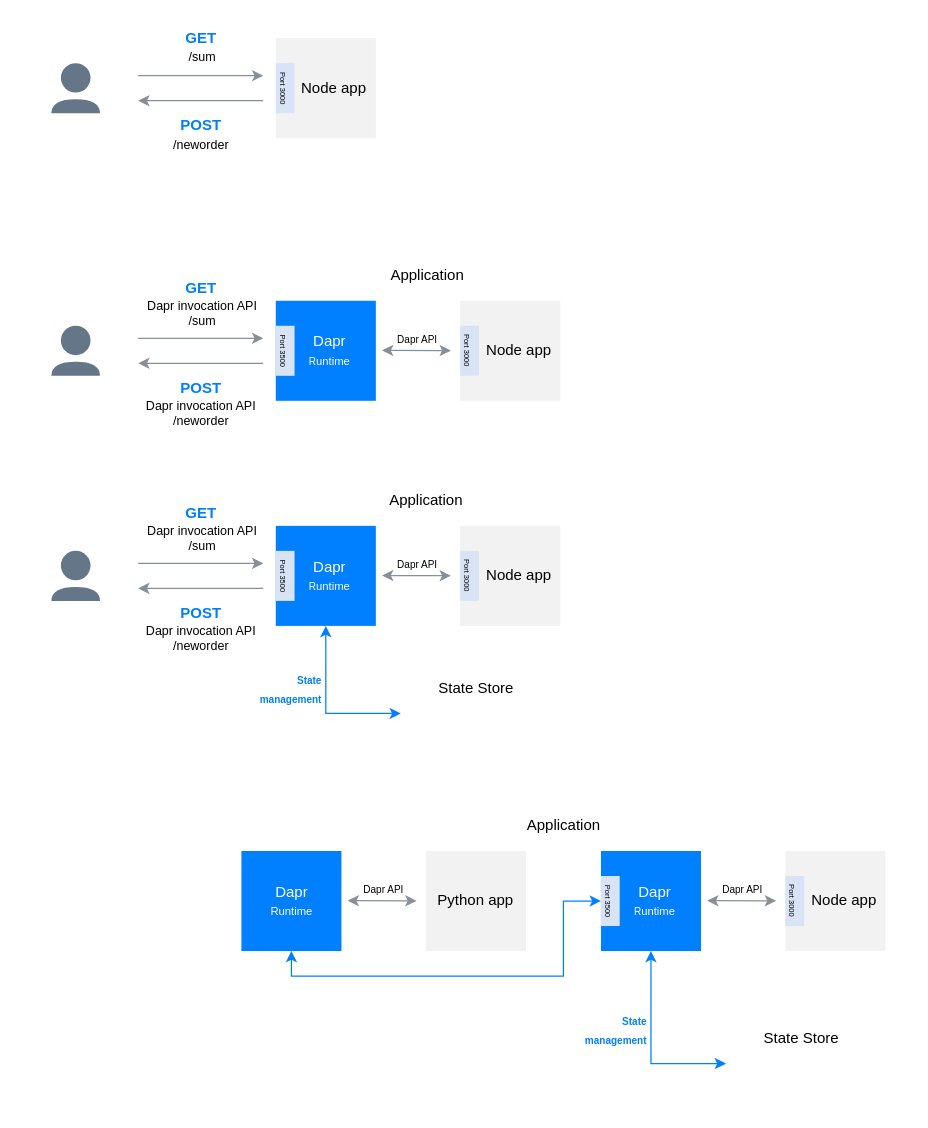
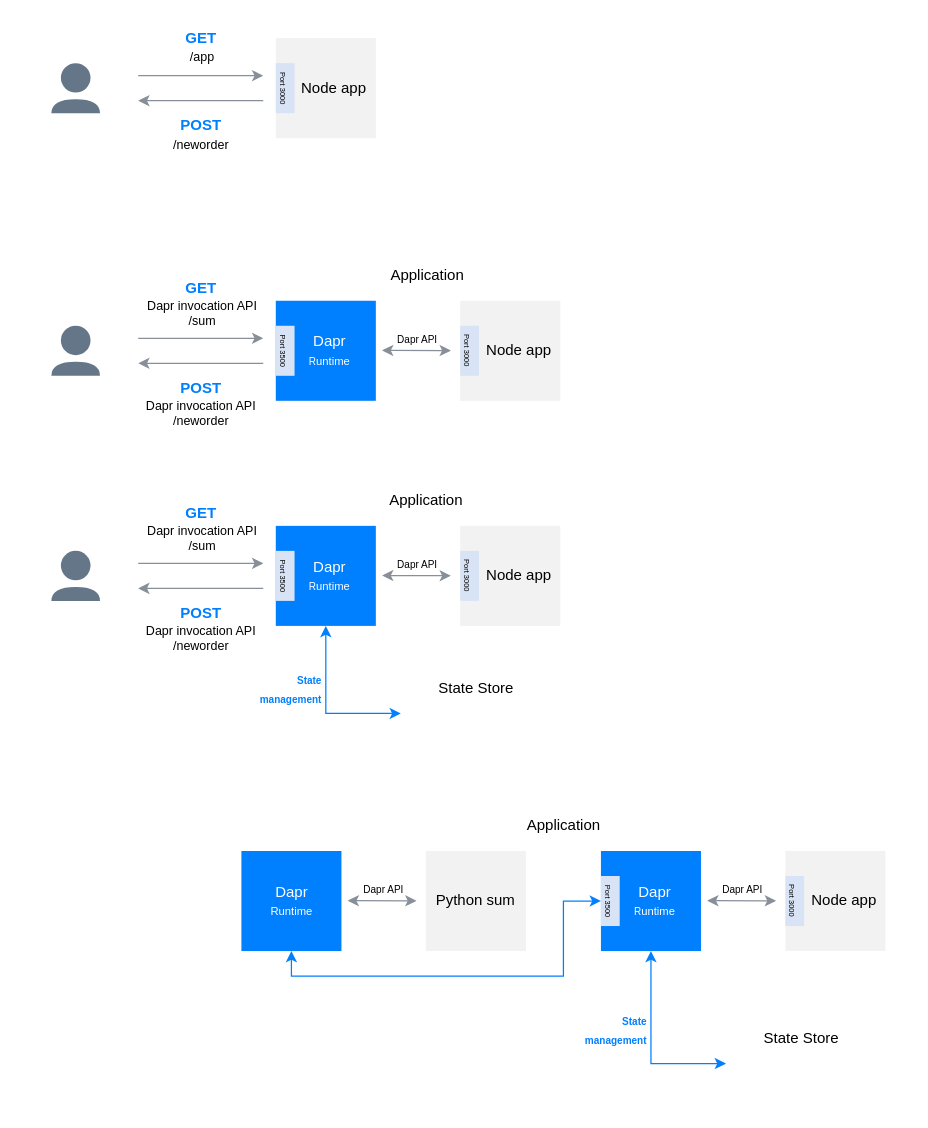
node "/sum": label "/sum" -> "/app"
node "Python app": label "Python app" -> "Python sum"
